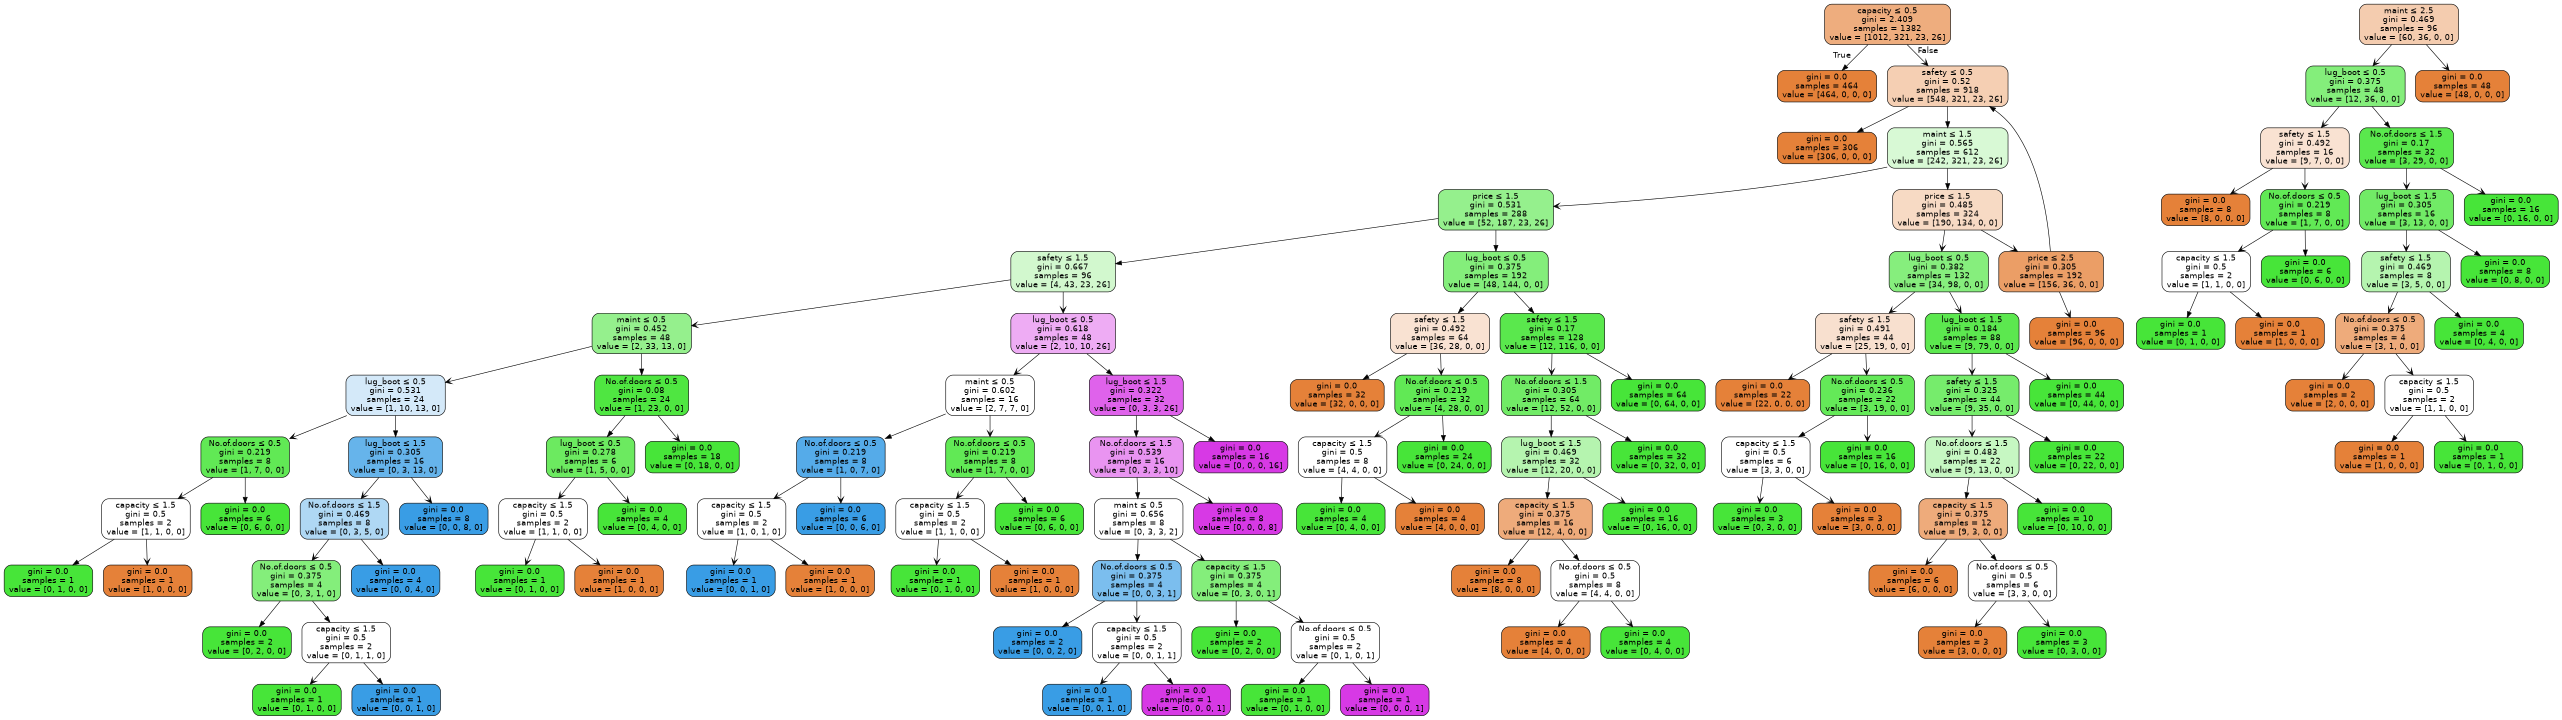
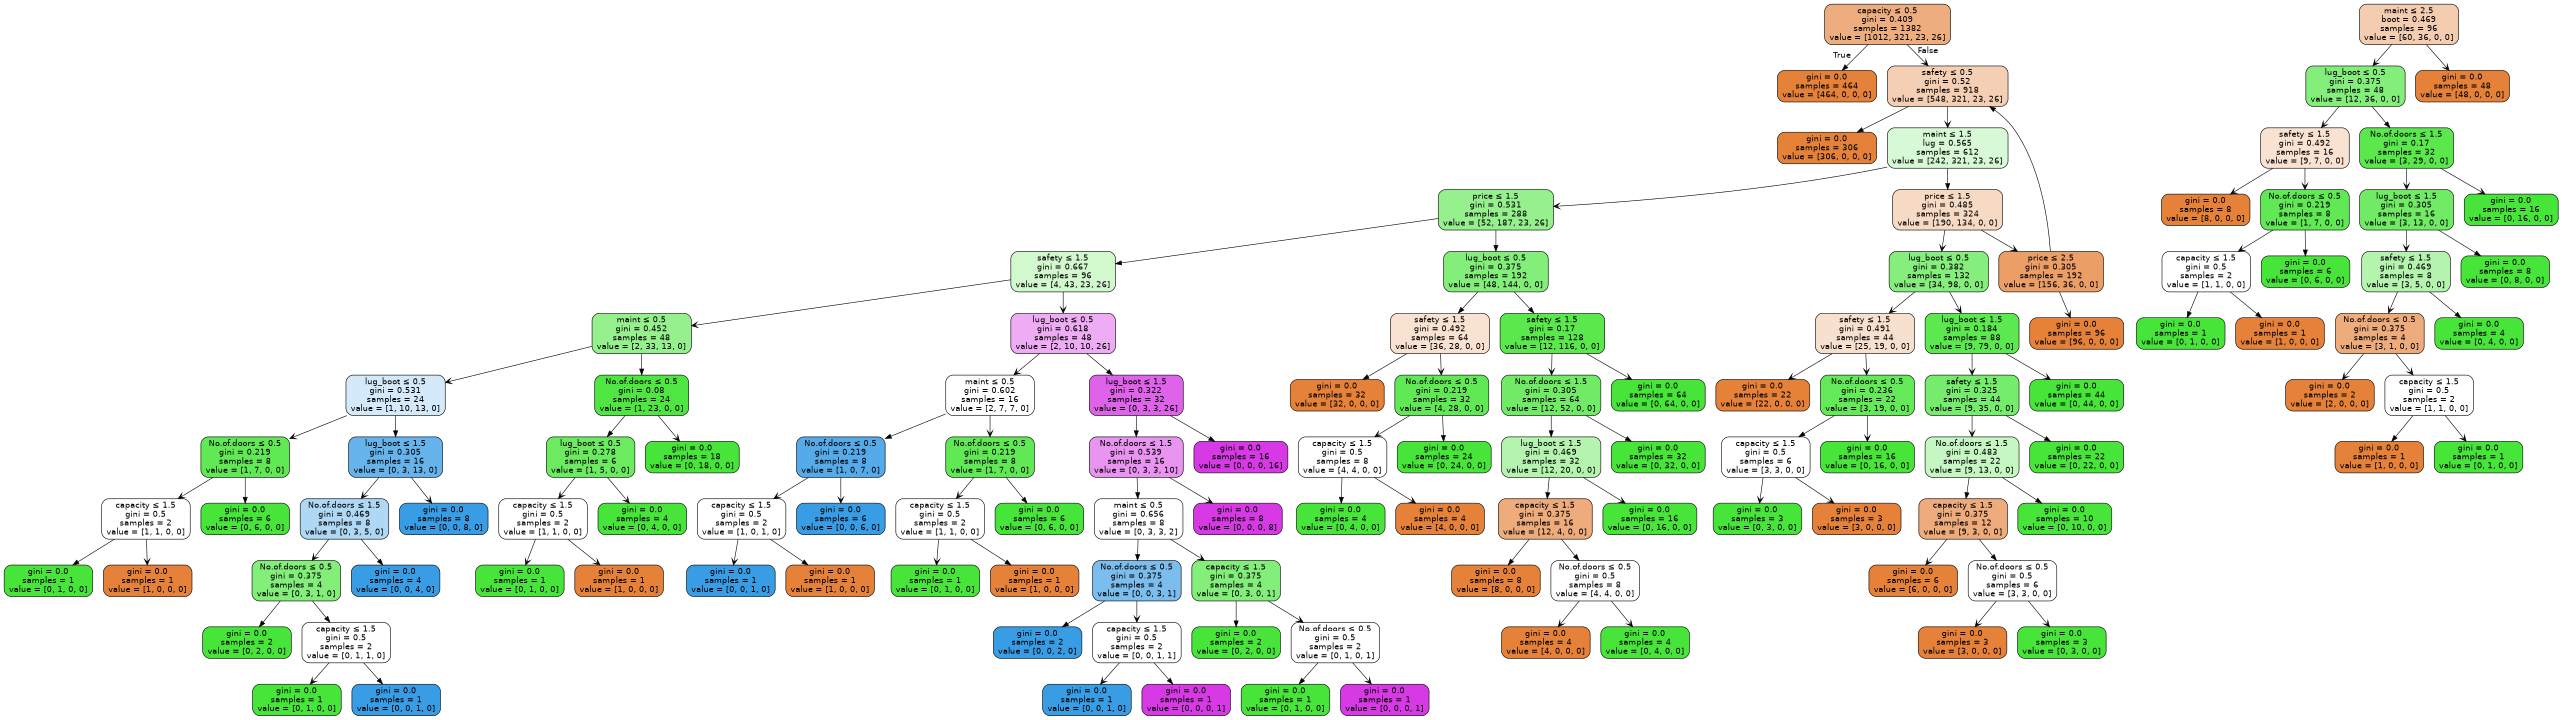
node "capacity ≤ 0.5": text "gini = 2.409" -> "gini = 0.409"
node "maint ≤ 2.5": text "gini = 0.469" -> "boot = 0.469"
edge "safety ≤ 0.5" -> "maint ≤ 1.5": arrowhead normal -> vee
node "maint ≤ 1.5": text "gini = 0.565" -> "lug = 0.565"
